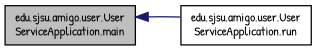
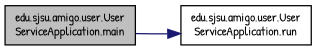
edge "edu.sjsu.amigo.user.User ServiceApplication.run" -> "edu.sjsu.amigo.user.User ServiceApplication.main": reversed
